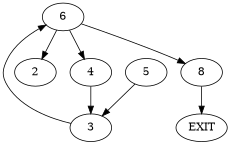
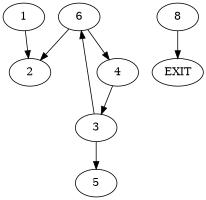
node "1": added
edge "6" -> "8": removed
edge "5" -> "3": reversed
